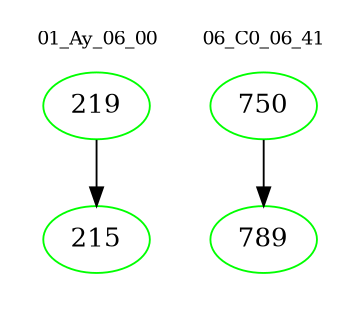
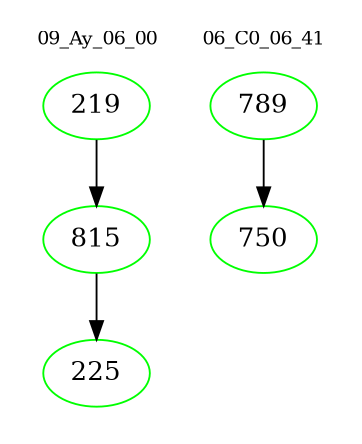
cluster "01_Ay_06_00": label "01_Ay_06_00" -> "09_Ay_06_00"
edge "750" -> "789": reversed
node "215": label "215" -> "815"
node "225": added
